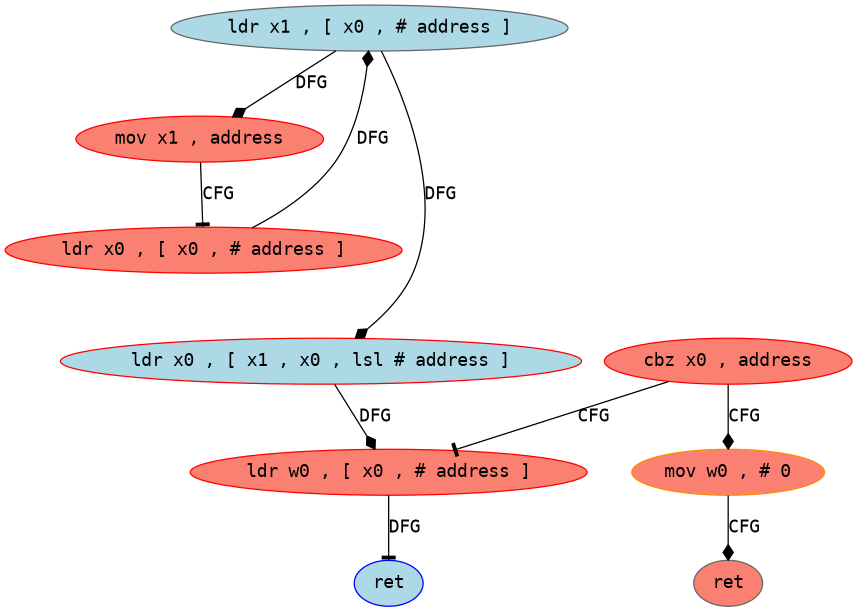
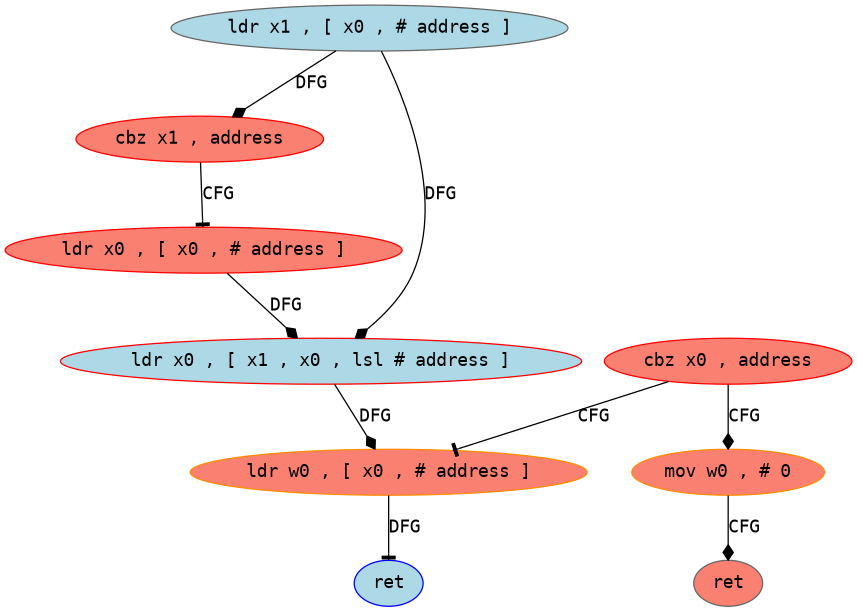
node "mov x1 , address": label "mov x1 , address" -> "cbz x1 , address"
edge "ldr x0 , [ x0 , # address ]" -> "ldr x1 , [ x0 , # address ]": now "ldr x0 , [ x0 , # address ]" -> "ldr x0 , [ x1 , x0 , lsl # address ]"
node "ldr w0 , [ x0 , # address ]": color red -> darkorange
